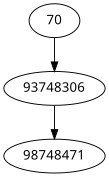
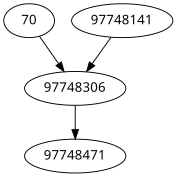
node "97748141": added
node "93748306": label "93748306" -> "97748306"
node "98748471": label "98748471" -> "97748471"
